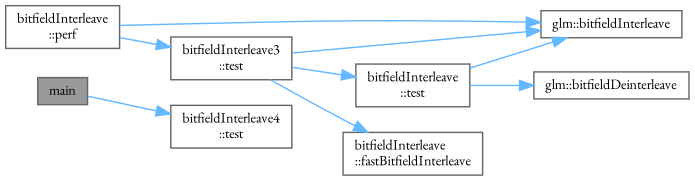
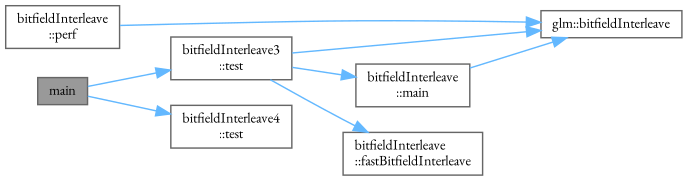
edge "bitfieldInterleave ::perf" -> "bitfieldInterleave3 ::test": now "main" -> "bitfieldInterleave3 ::test"
node "bitfieldInterleave ::test": label "bitfieldInterleave ::test" -> "bitfieldInterleave ::main"
node "glm::bitfieldDeinterleave": removed
